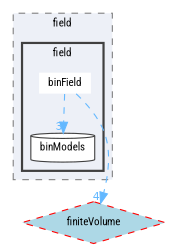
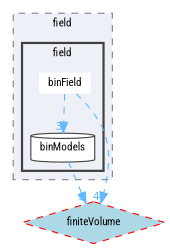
edge "binModels" -> "finiteVolume": added
